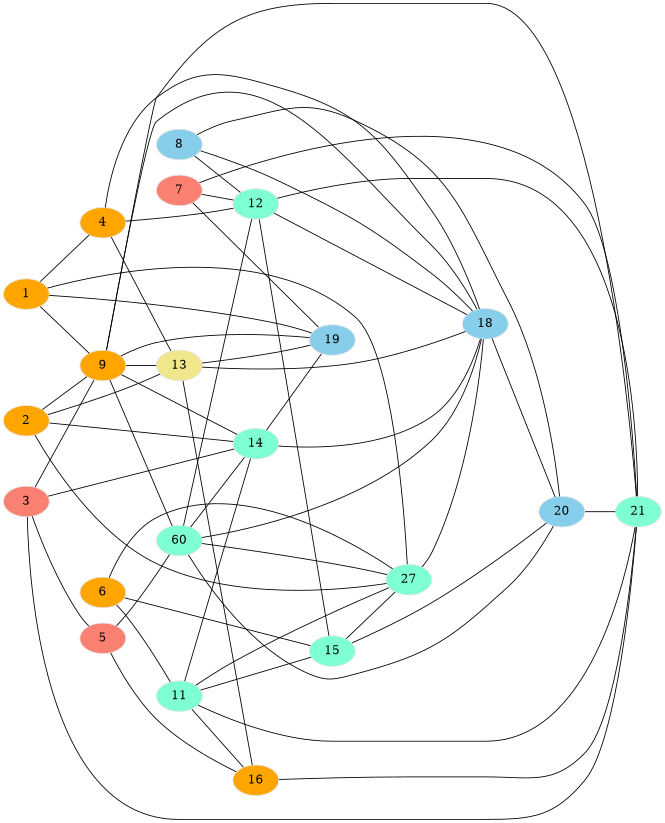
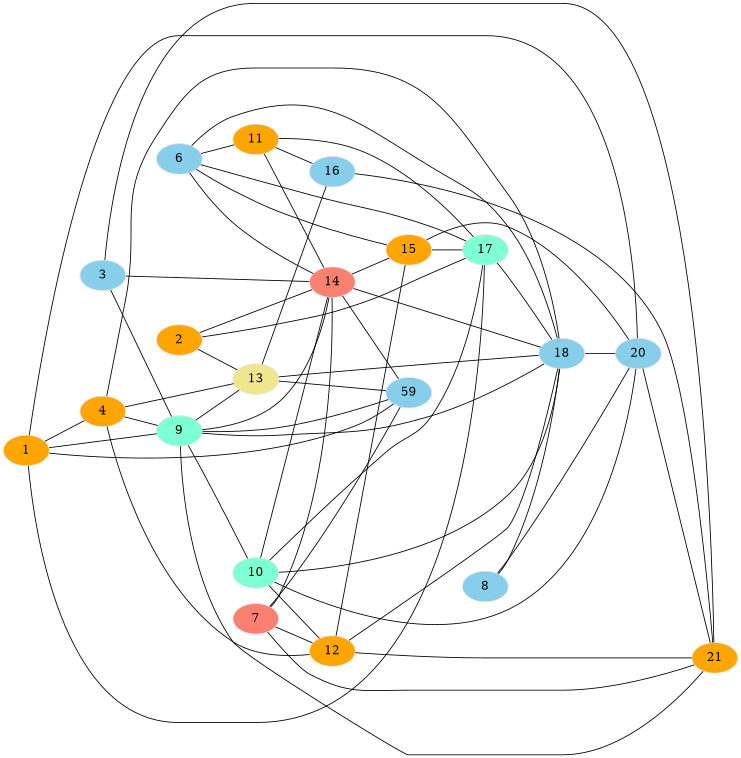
edge "20" -- "1": added
edge "6" -- "18": added
edge "8" -- "12": removed
node "12": fillcolor aquamarine -> orange
edge "6" -- "14": added
node "19": label "19" -> "59"
node "9": fillcolor orange -> aquamarine
edge "9" -- "2": now "9" -- "4"
node "14": fillcolor aquamarine -> salmon
edge "14" -- "7": added
node "3": fillcolor salmon -> skyblue
node "21": fillcolor aquamarine -> orange
node "60": label "60" -> "10"
node "27": label "27" -> "17"
node "6": fillcolor orange -> skyblue
node "5": removed
node "15": fillcolor aquamarine -> orange
edge "15" -- "11": now "15" -- "14"
node "11": fillcolor aquamarine -> orange
edge "21" -- "11": removed
node "16": fillcolor orange -> skyblue
